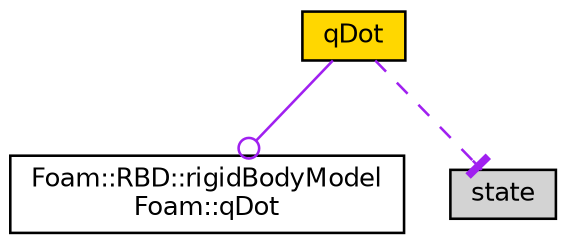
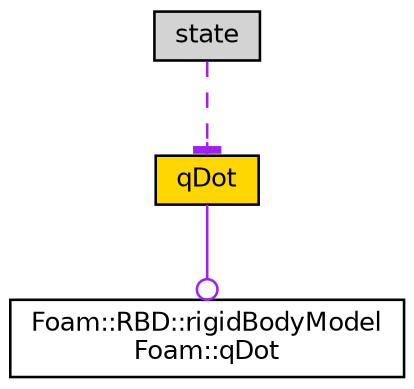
edge "qDot" -> "state": reversed
